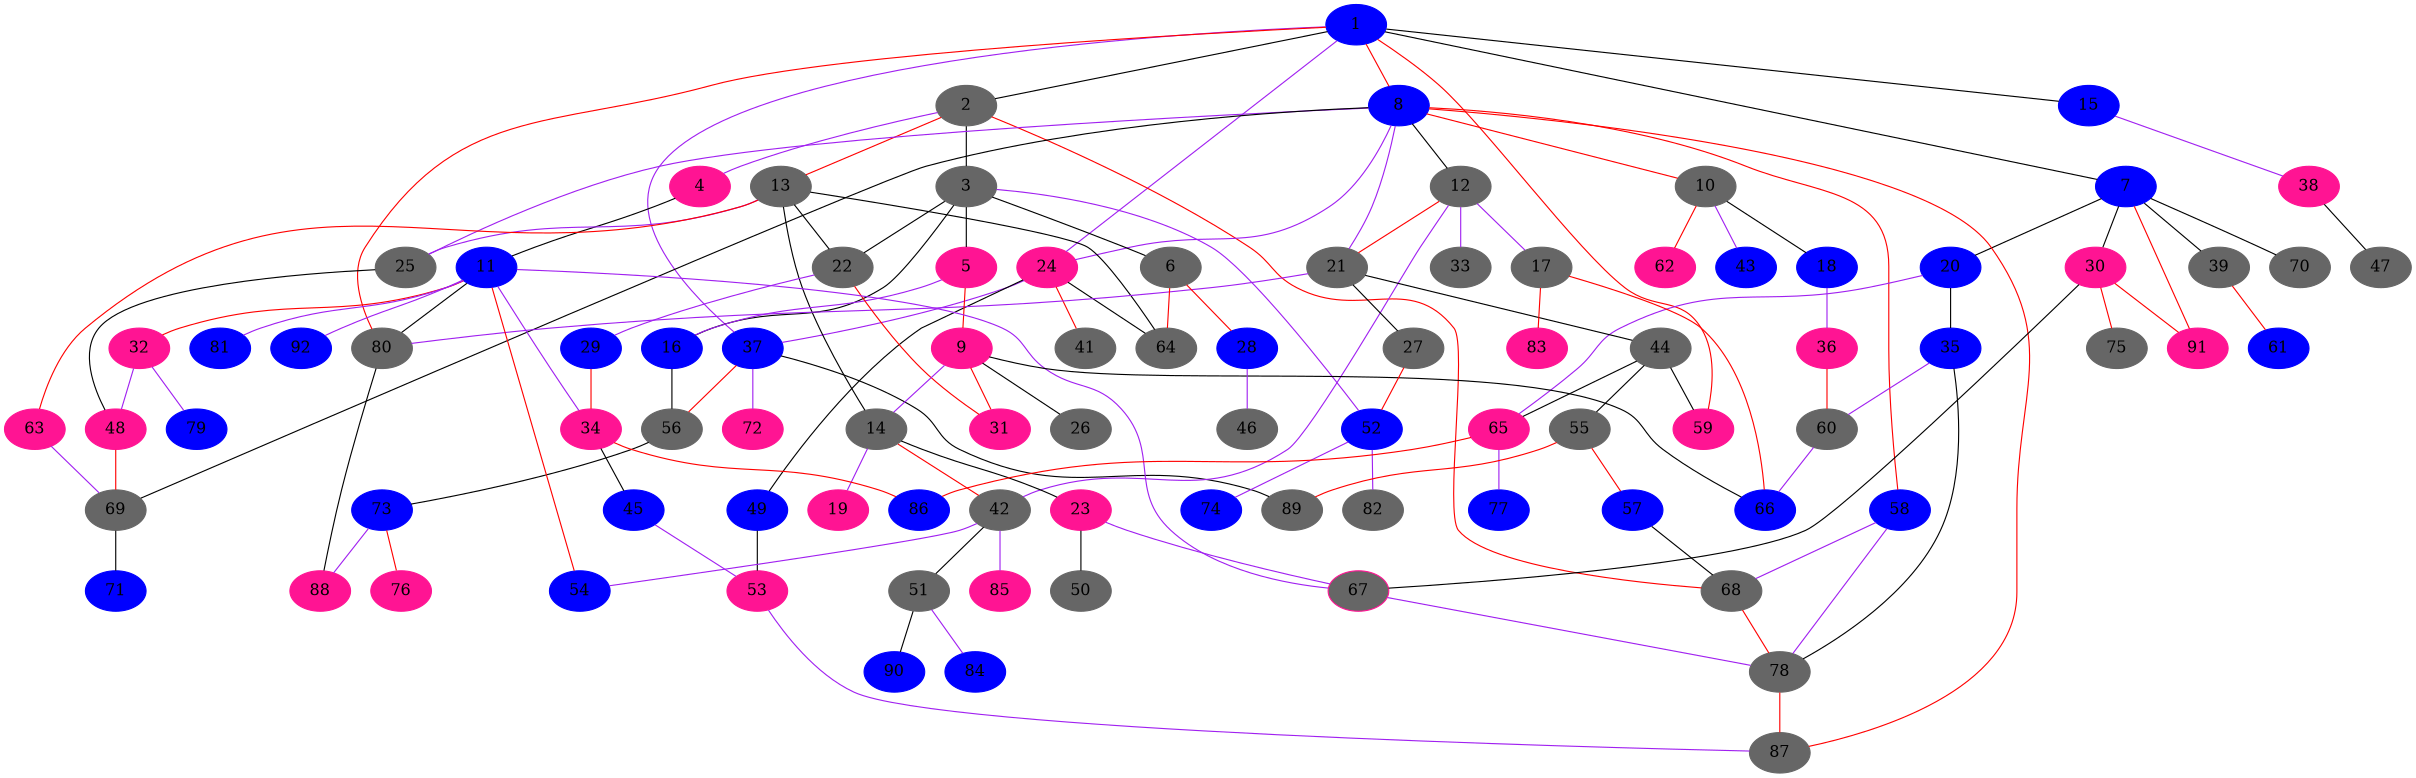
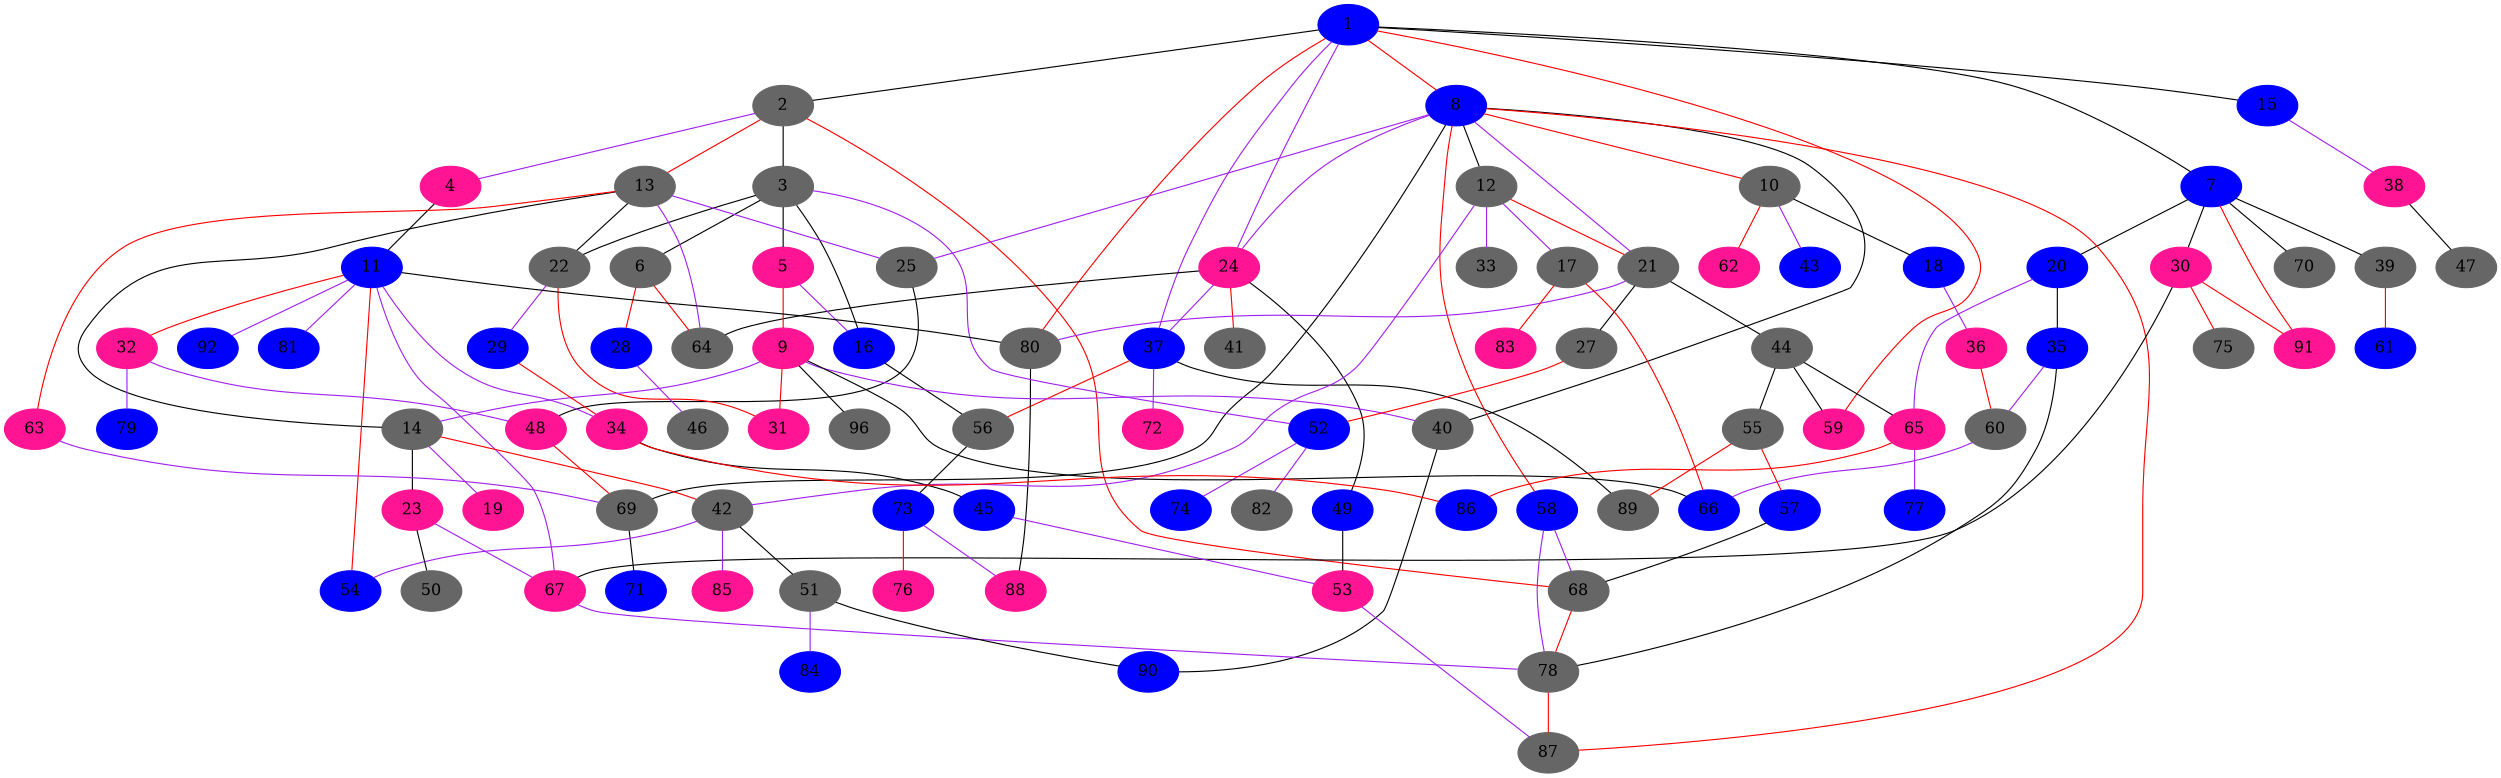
edge "13" -- "64": color black -> purple
node "26": label "26" -> "96"
node "40": added
node "67": fillcolor gray40 -> deeppink
